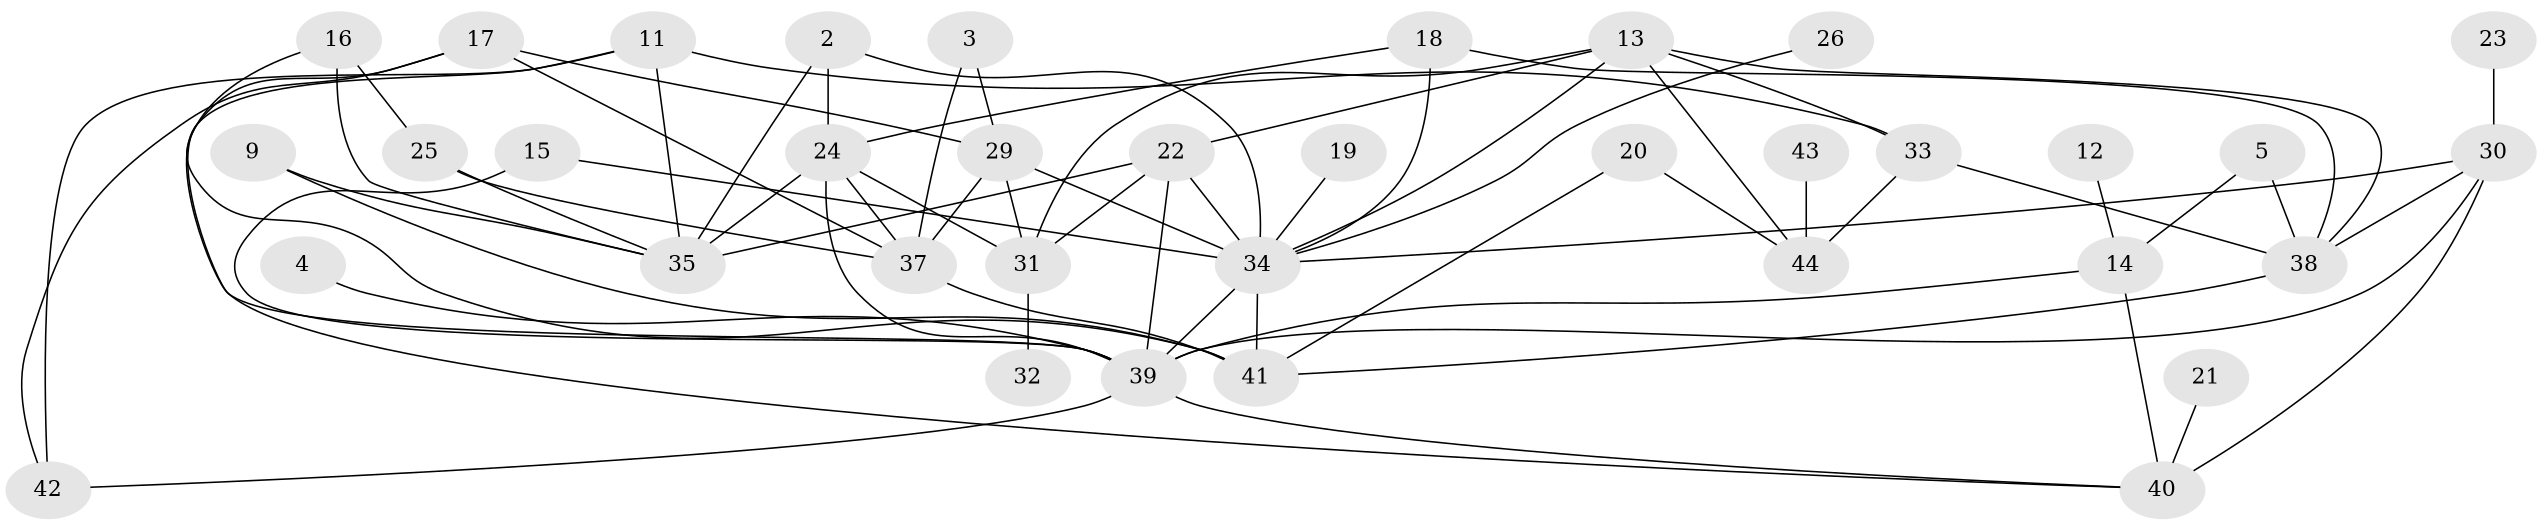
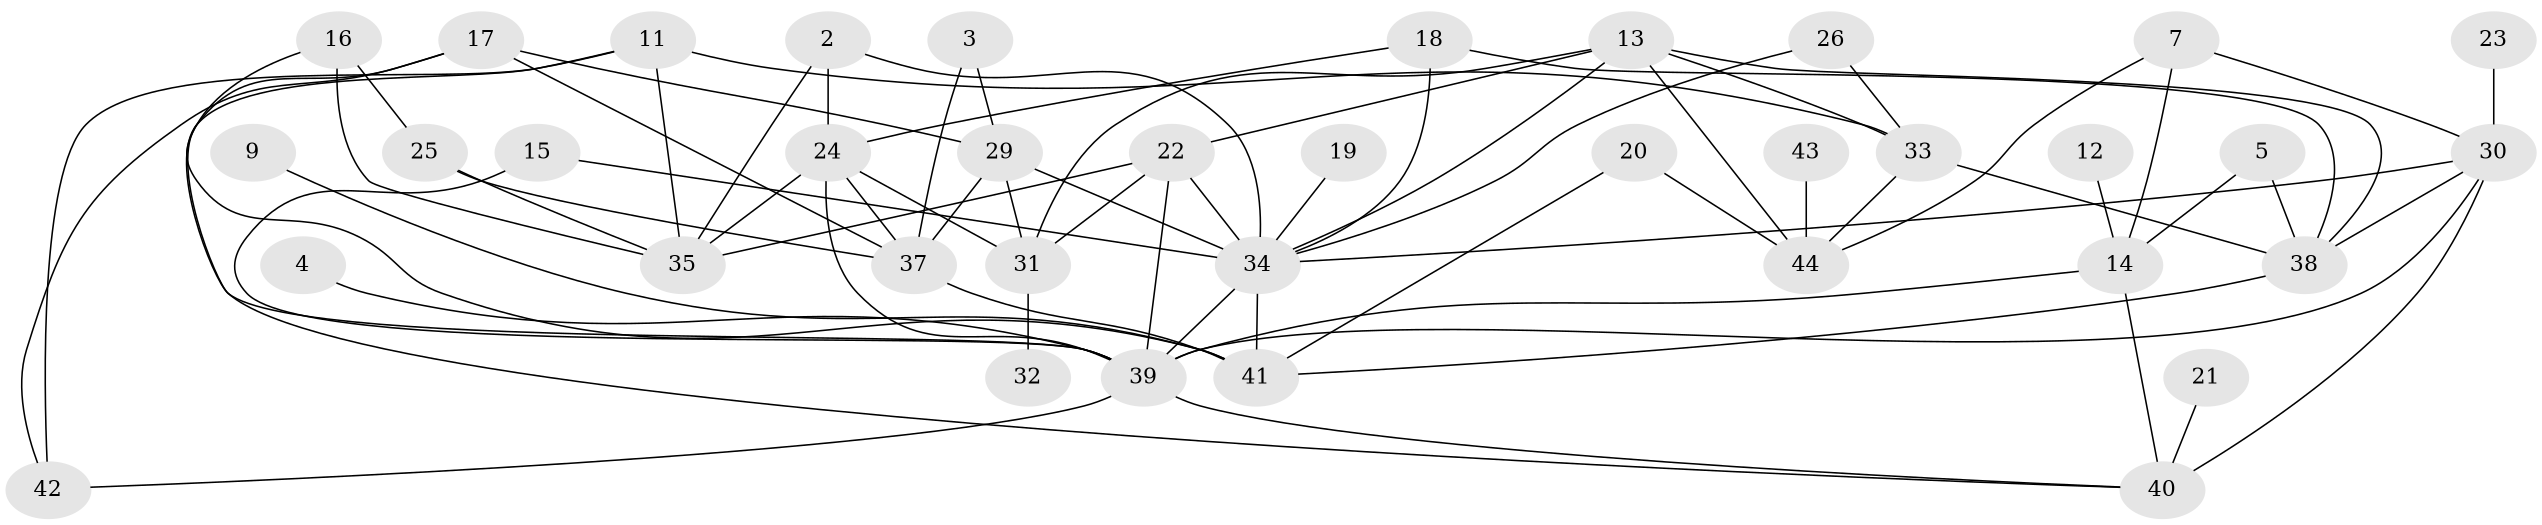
node "7": added
edge "26" -- "33": added
edge "9" -- "35": removed
